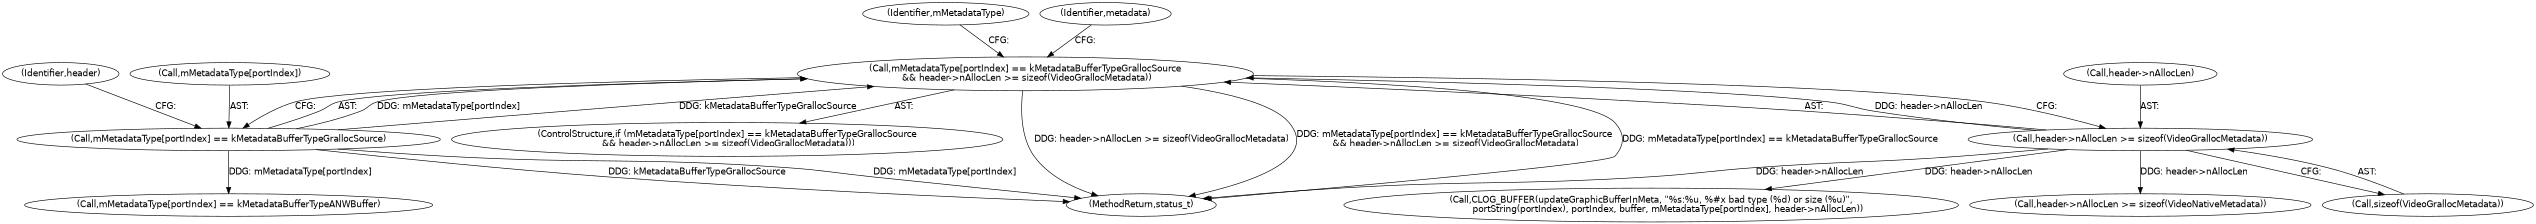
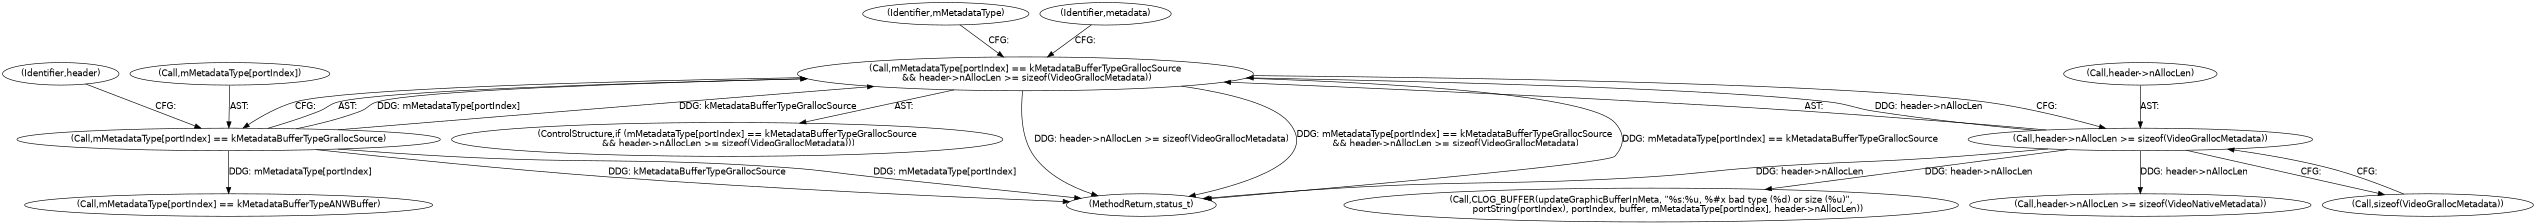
edge "(Call,sizeof(VideoGrallocMetadata))" -> "(Call,header->nAllocLen >= sizeof(VideoGrallocMetadata))": label "AST: " -> "CFG: "
